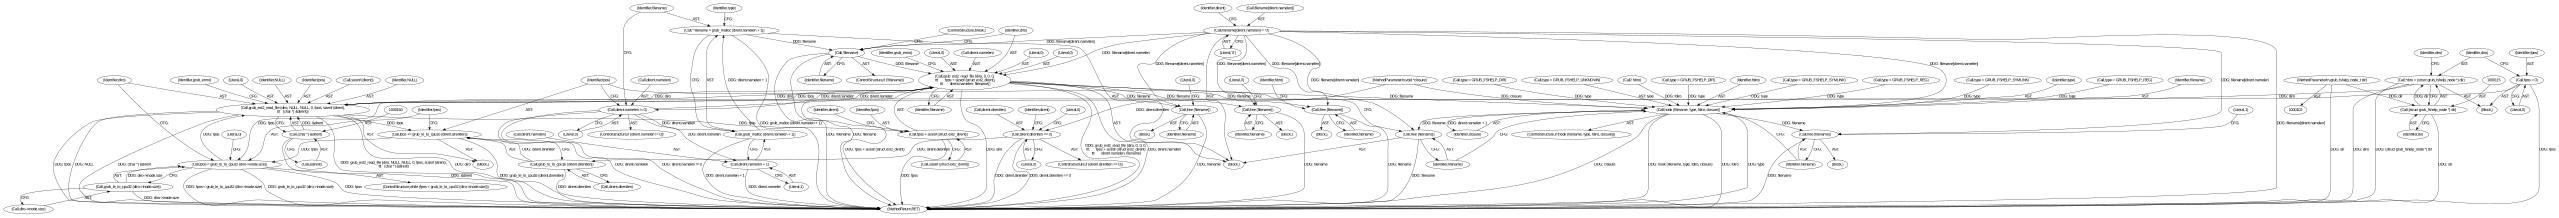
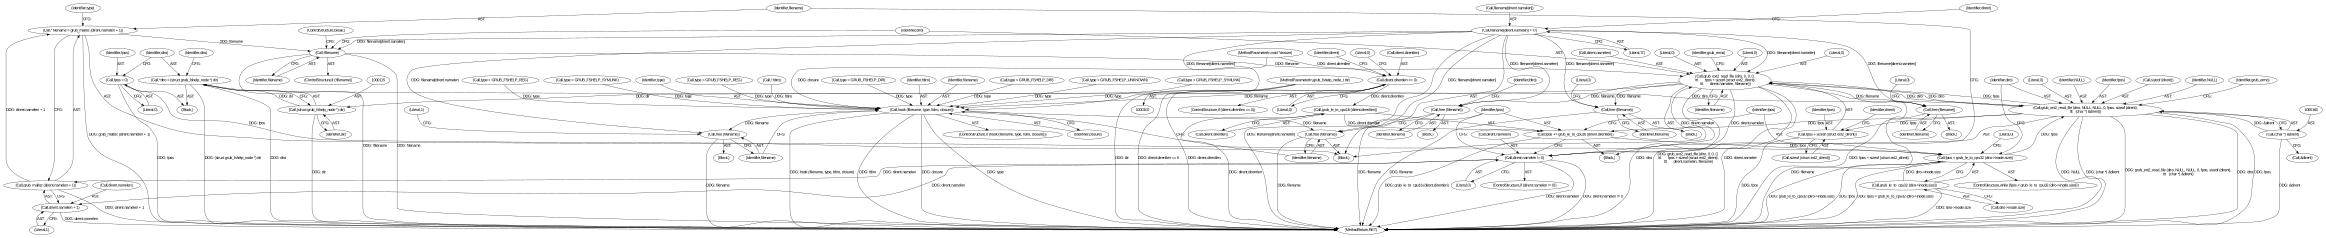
edge "(Call,type = GRUB_FSHELP_UNKNOWN)" -> "(Call,hook (filename, type, fdiro, closure))": label "AST: type" -> "DDG: type"
edge "(Call,hook (filename, type, fdiro, closure))" -> "(Identifier,closure)": label "DDG: dirent.namelen + 1" -> "CFG: "
edge "(Call,fpos += grub_le_to_cpu16 (dirent.direntlen))" -> "(Call,grub_le_to_cpu16 (dirent.direntlen))": now "(Call,fpos += grub_le_to_cpu16 (dirent.direntlen))" -> "(Call,dirent.namelen != 0)"
edge "(Call,&dirent)" -> "(Call,(char *) &dirent)": removed, label "AST:"
